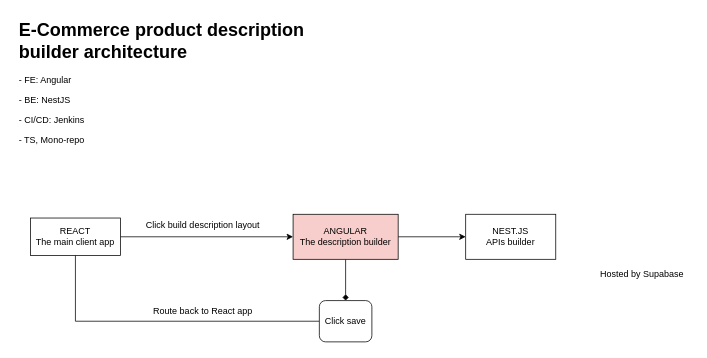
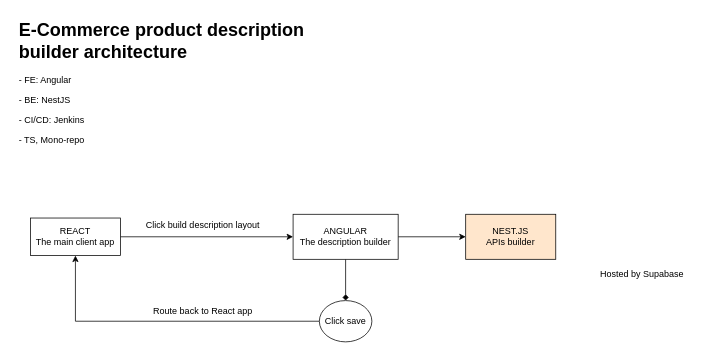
node "ANGULAR The description builder": fillcolor #f8cecc -> #ffffff
node "NEST.JS APIs builder": fillcolor #ffffff -> #ffe6cc
edge "REACT The main client app" -- "Click save": arrowhead none -> classic
node "Click save": shape rounded rectangle -> ellipse
